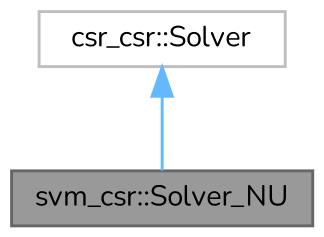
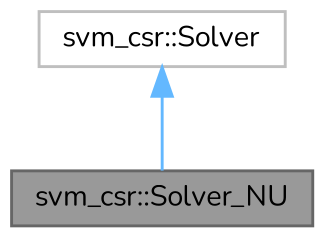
node "csr_csr::Solver": label "csr_csr::Solver" -> "svm_csr::Solver"
